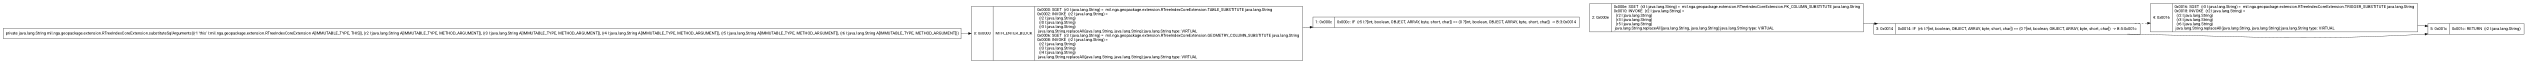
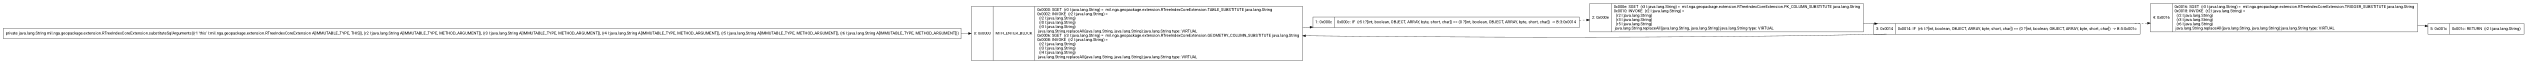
edge "1: 0x000c" -> "2: 0x000e": added
edge "3: 0x0014" -> "5: 0x001c": now "3: 0x0014" -> "0: 0x0000"
